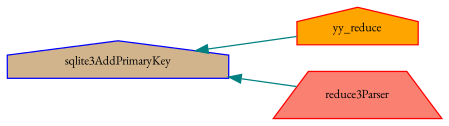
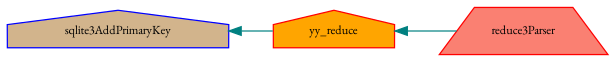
edge "reduce3Parser" -> "sqlite3AddPrimaryKey": now "reduce3Parser" -> "yy_reduce"
